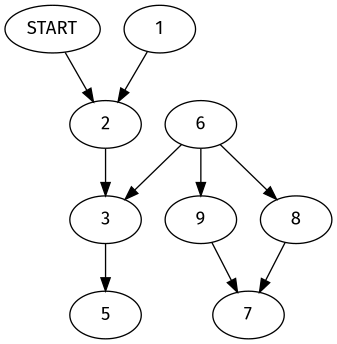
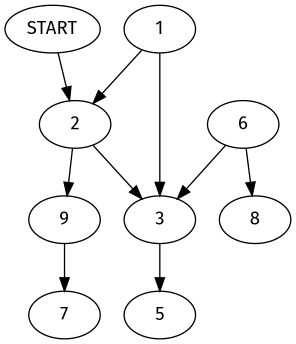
edge "1" -> "3": added
edge "6" -> "9": now "2" -> "9"
edge "8" -> "7": removed
